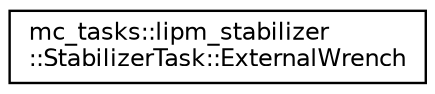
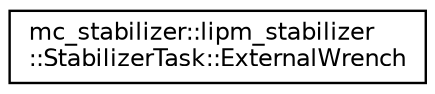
node "mc_tasks::lipm_stabilizer ::StabilizerTask::ExternalWrench": label "mc_tasks::lipm_stabilizer ::StabilizerTask::ExternalWrench" -> "mc_stabilizer::lipm_stabilizer ::StabilizerTask::ExternalWrench"
